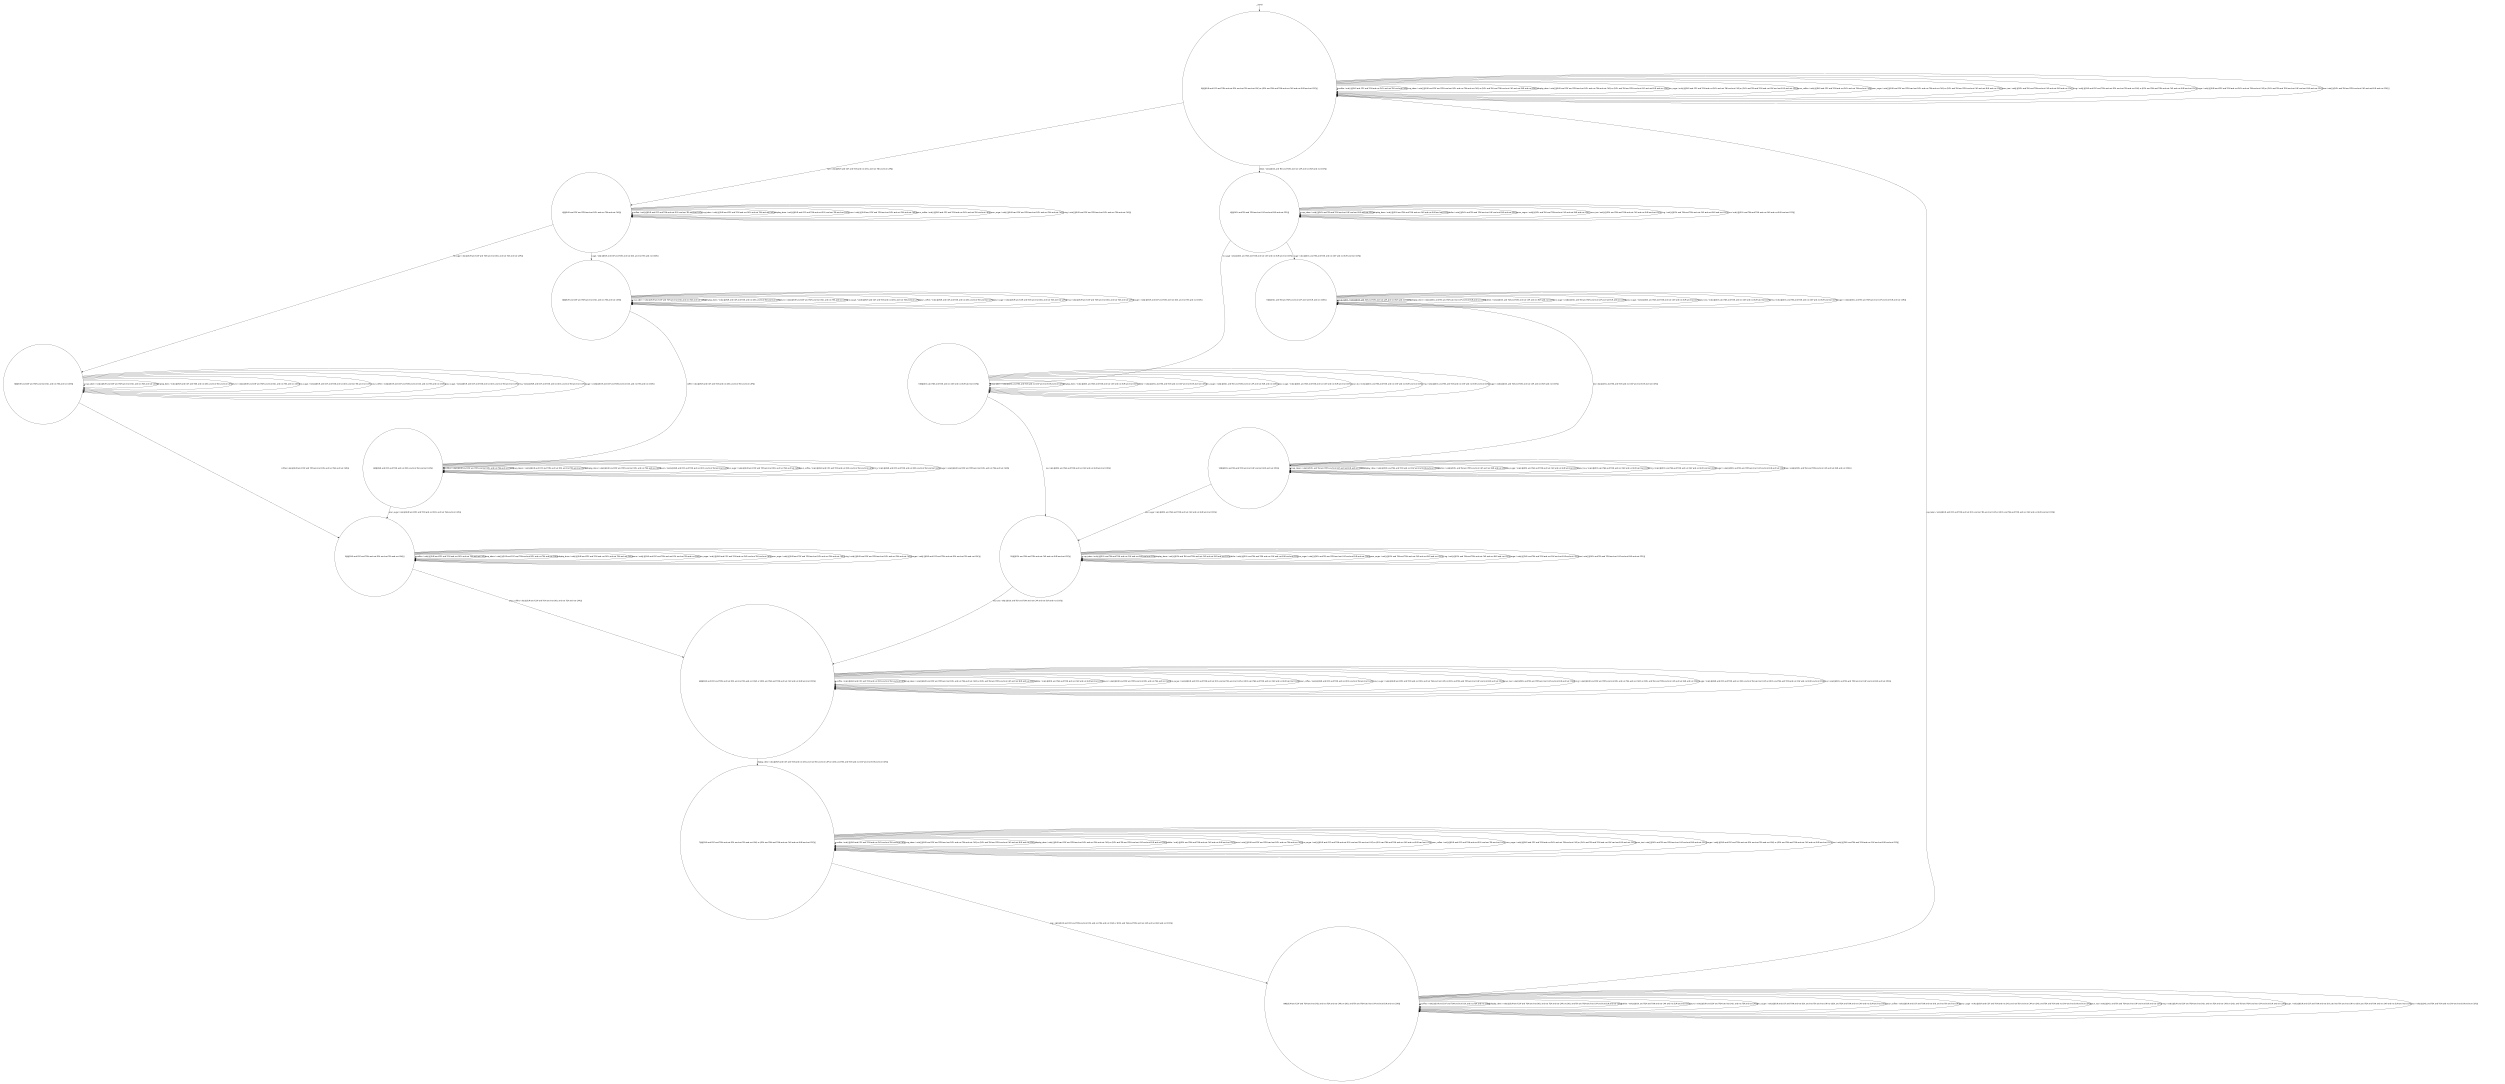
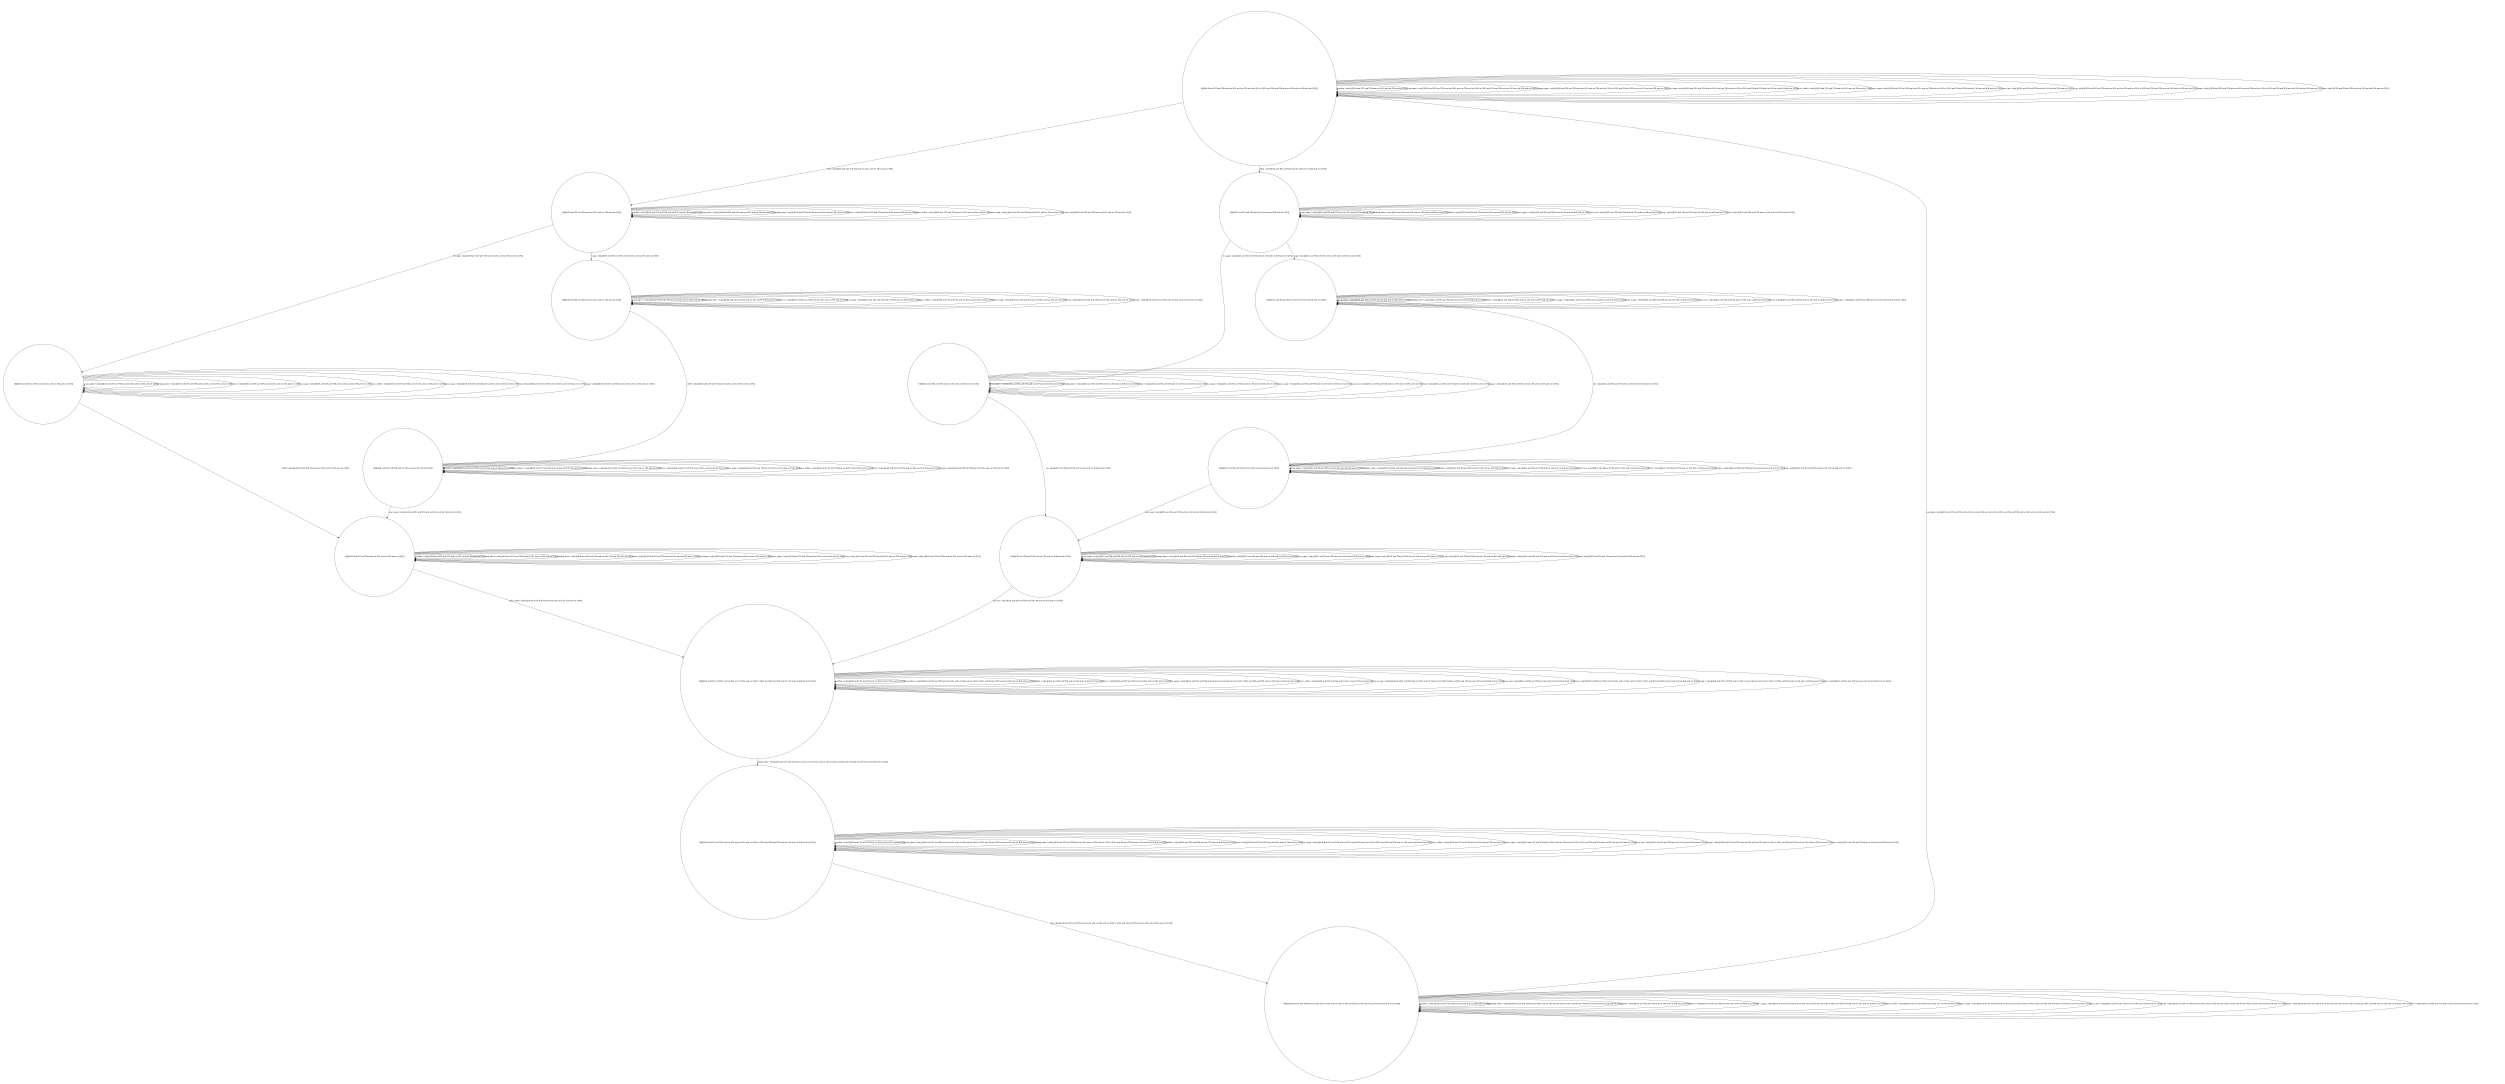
node "__start0": removed
